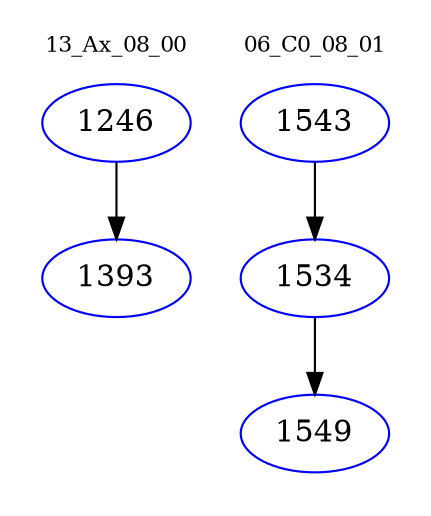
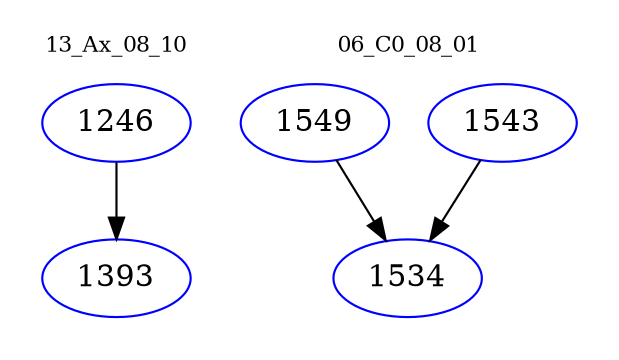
cluster "13_Ax_08_00": label "13_Ax_08_00" -> "13_Ax_08_10"
edge "1534" -> "1549": reversed
